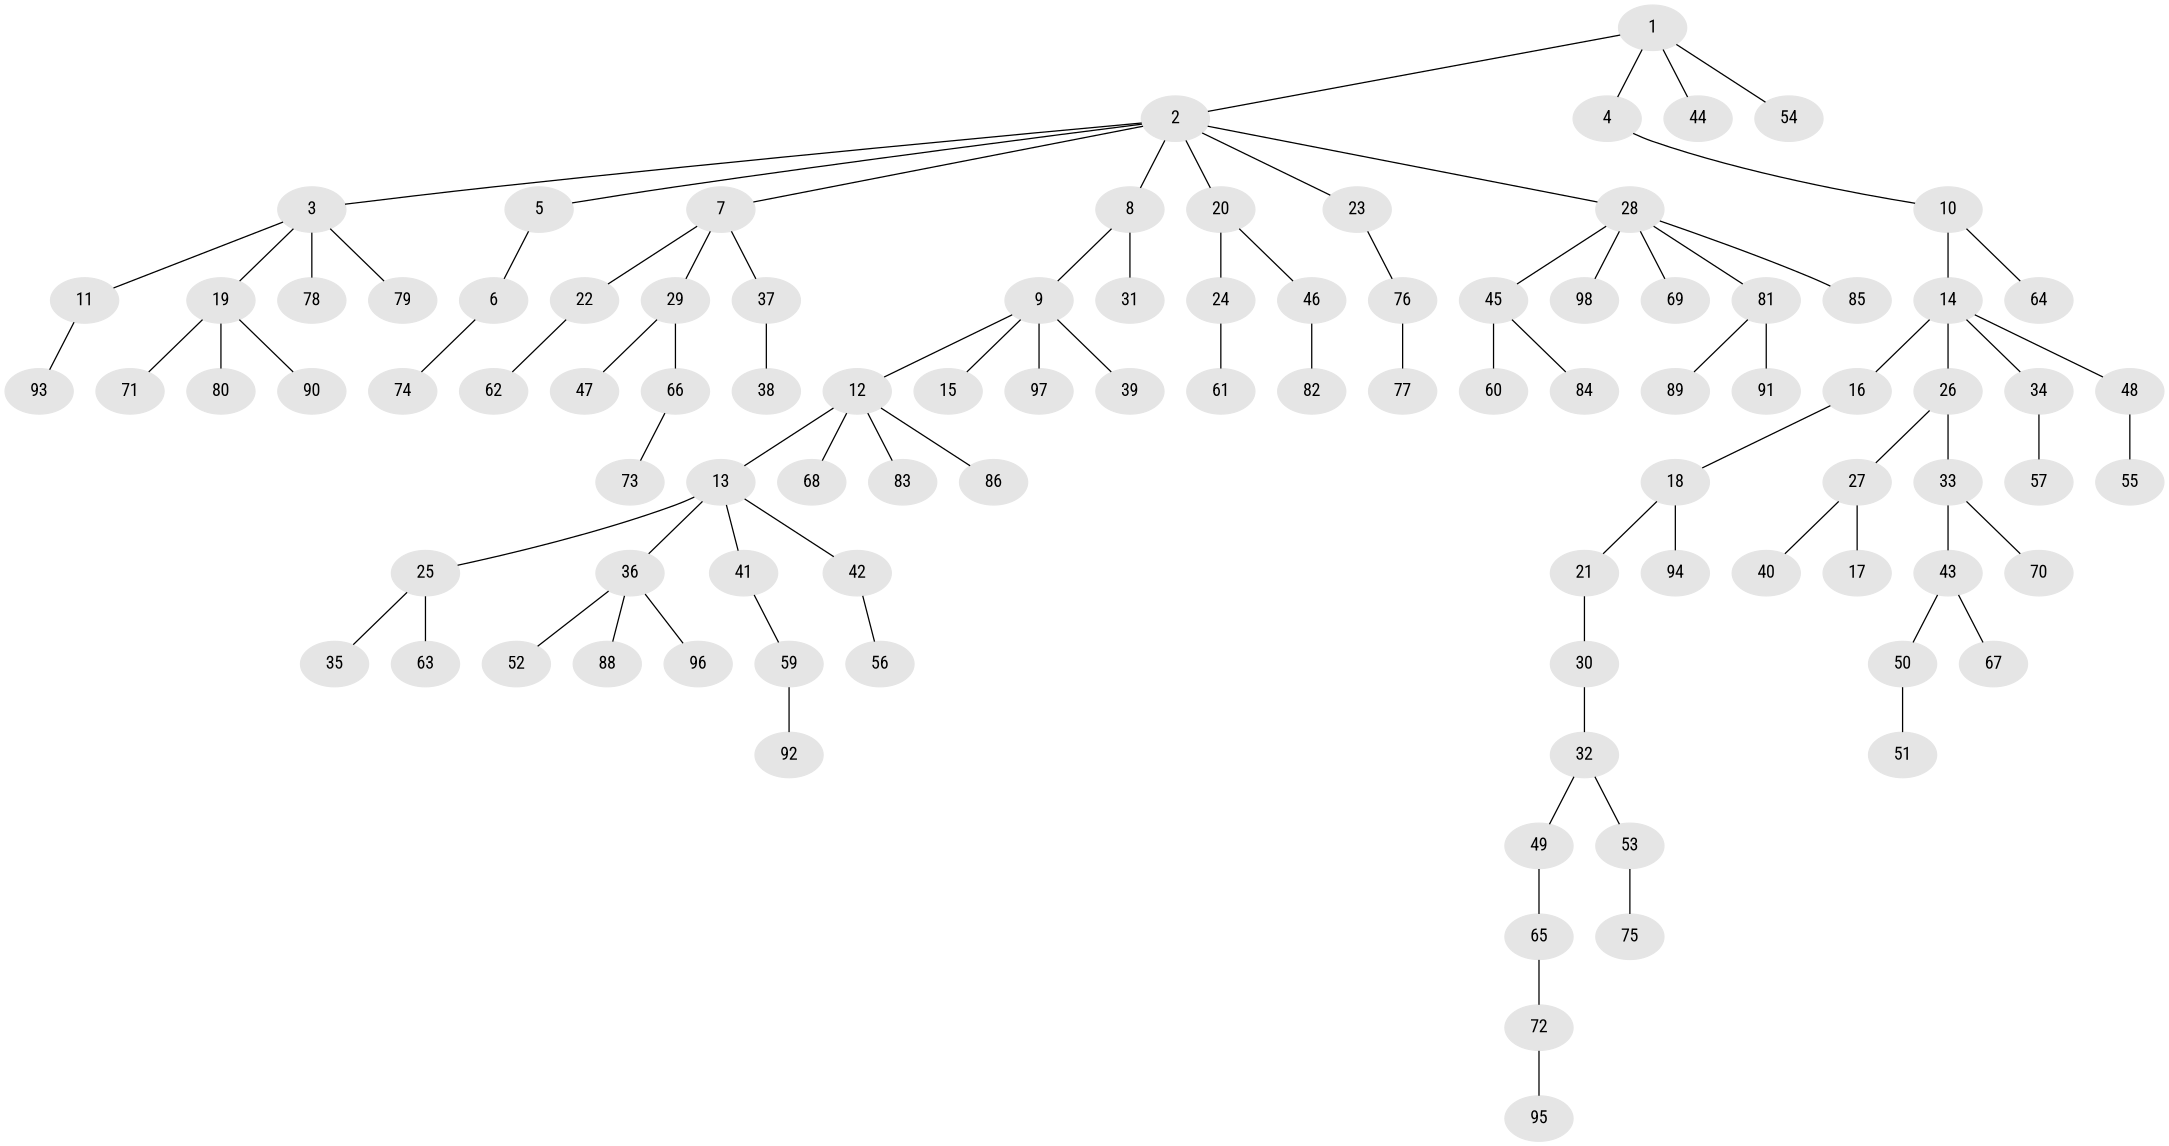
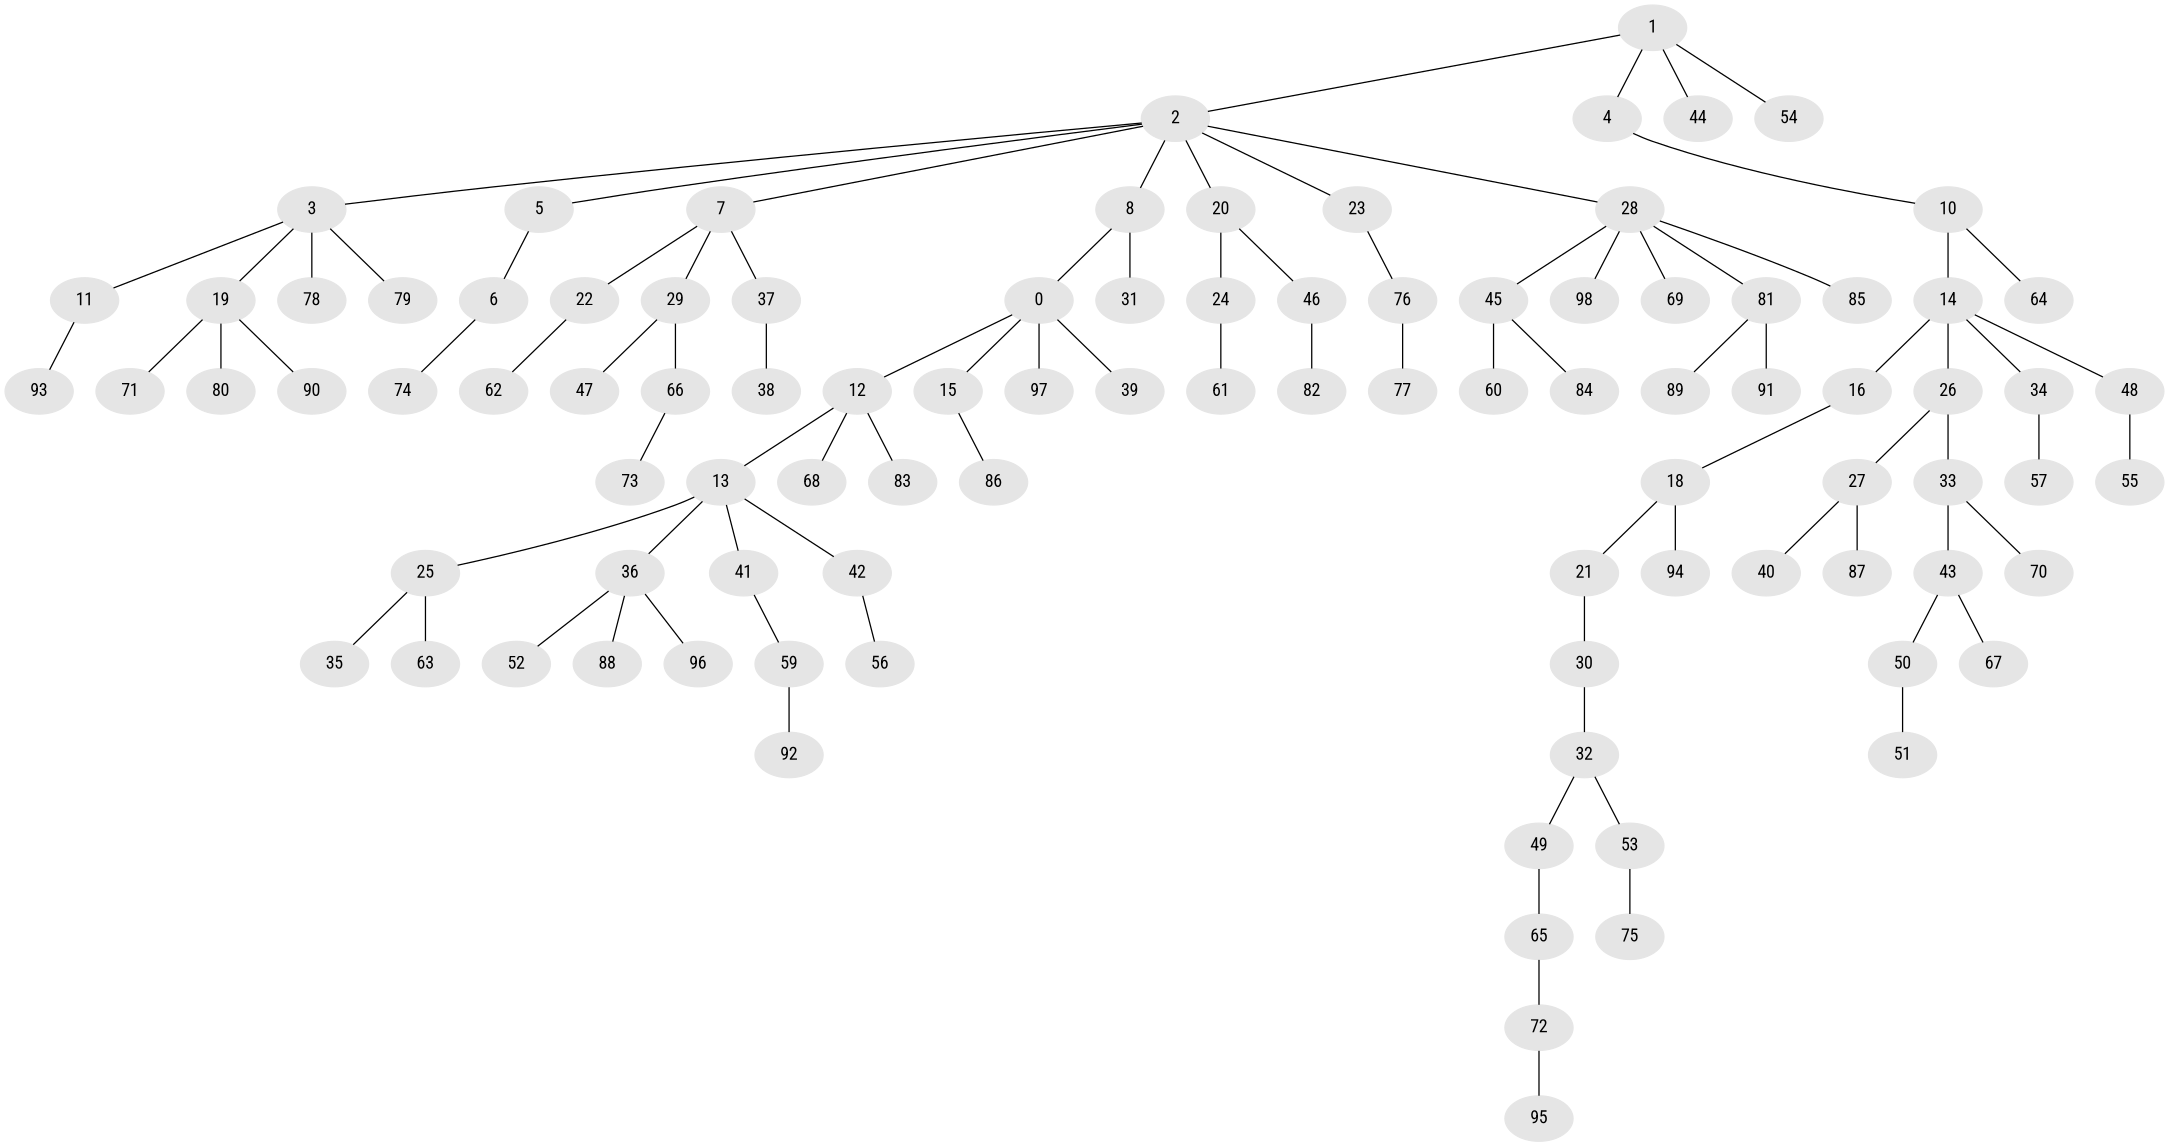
node "9": label "9" -> "0"
edge "12" -- "86": now "15" -- "86"
node "17": label "17" -> "87"
